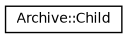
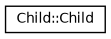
node "Archive::Child": label "Archive::Child" -> "Child::Child"
